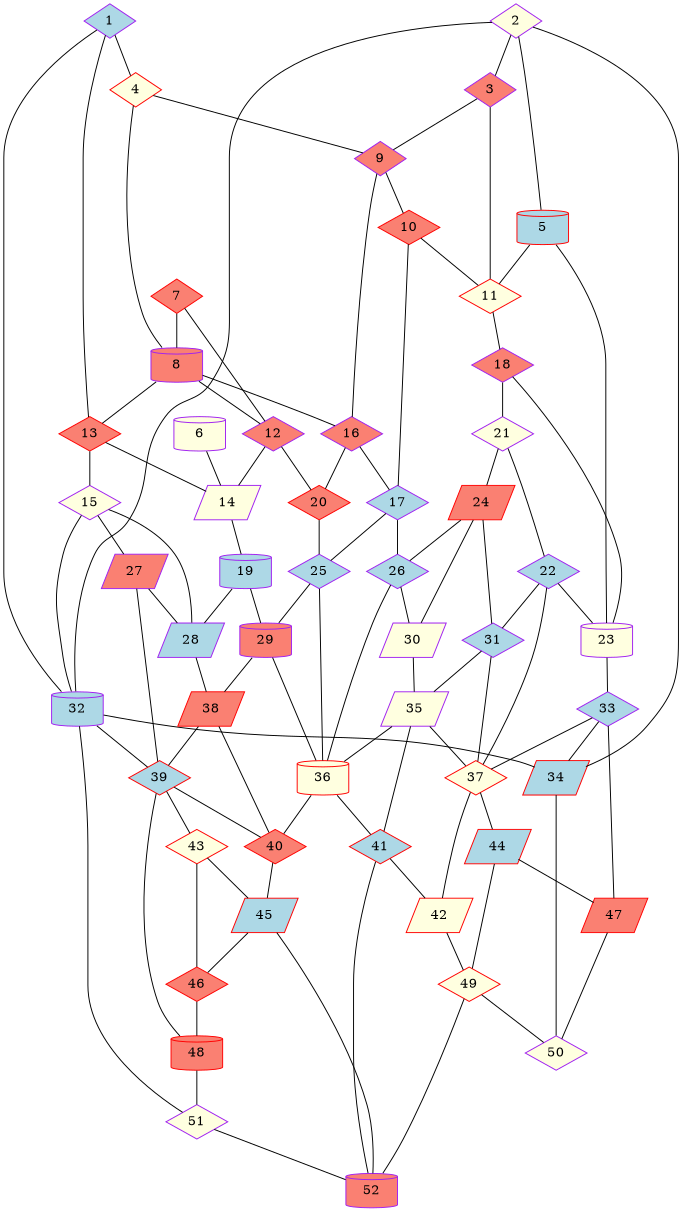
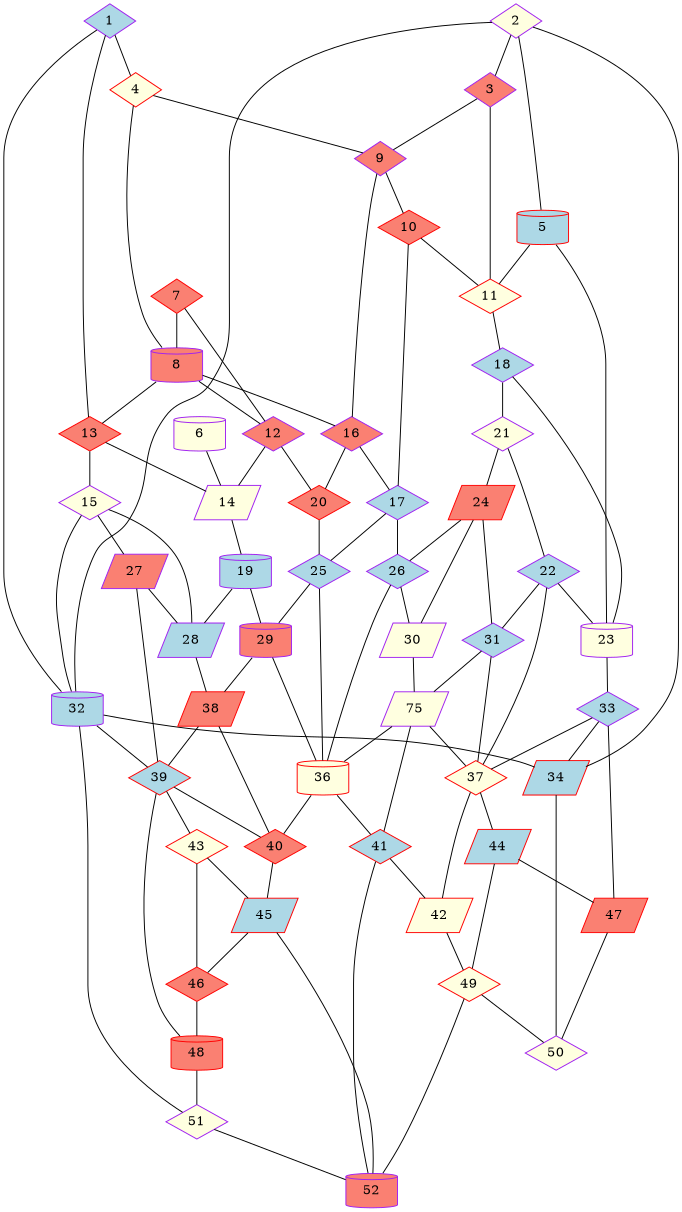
node "18": fillcolor salmon -> lightblue
node "35": label "35" -> "75"
